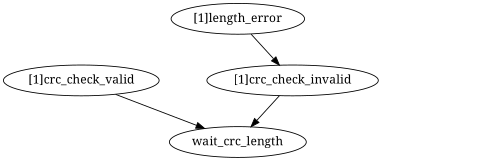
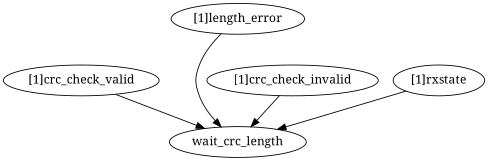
edge "[1]length_error" -> "[1]crc_check_invalid": now "[1]length_error" -> "wait_crc_length"
node "[1]rxstate": added
